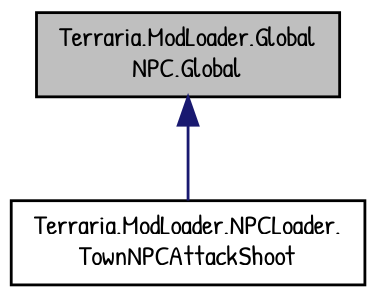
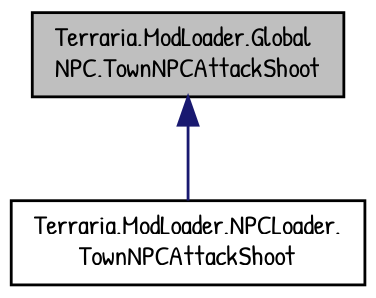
node "Terraria.ModLoader.Global NPC.Global": label "Terraria.ModLoader.Global NPC.Global" -> "Terraria.ModLoader.Global NPC.TownNPCAttackShoot"
